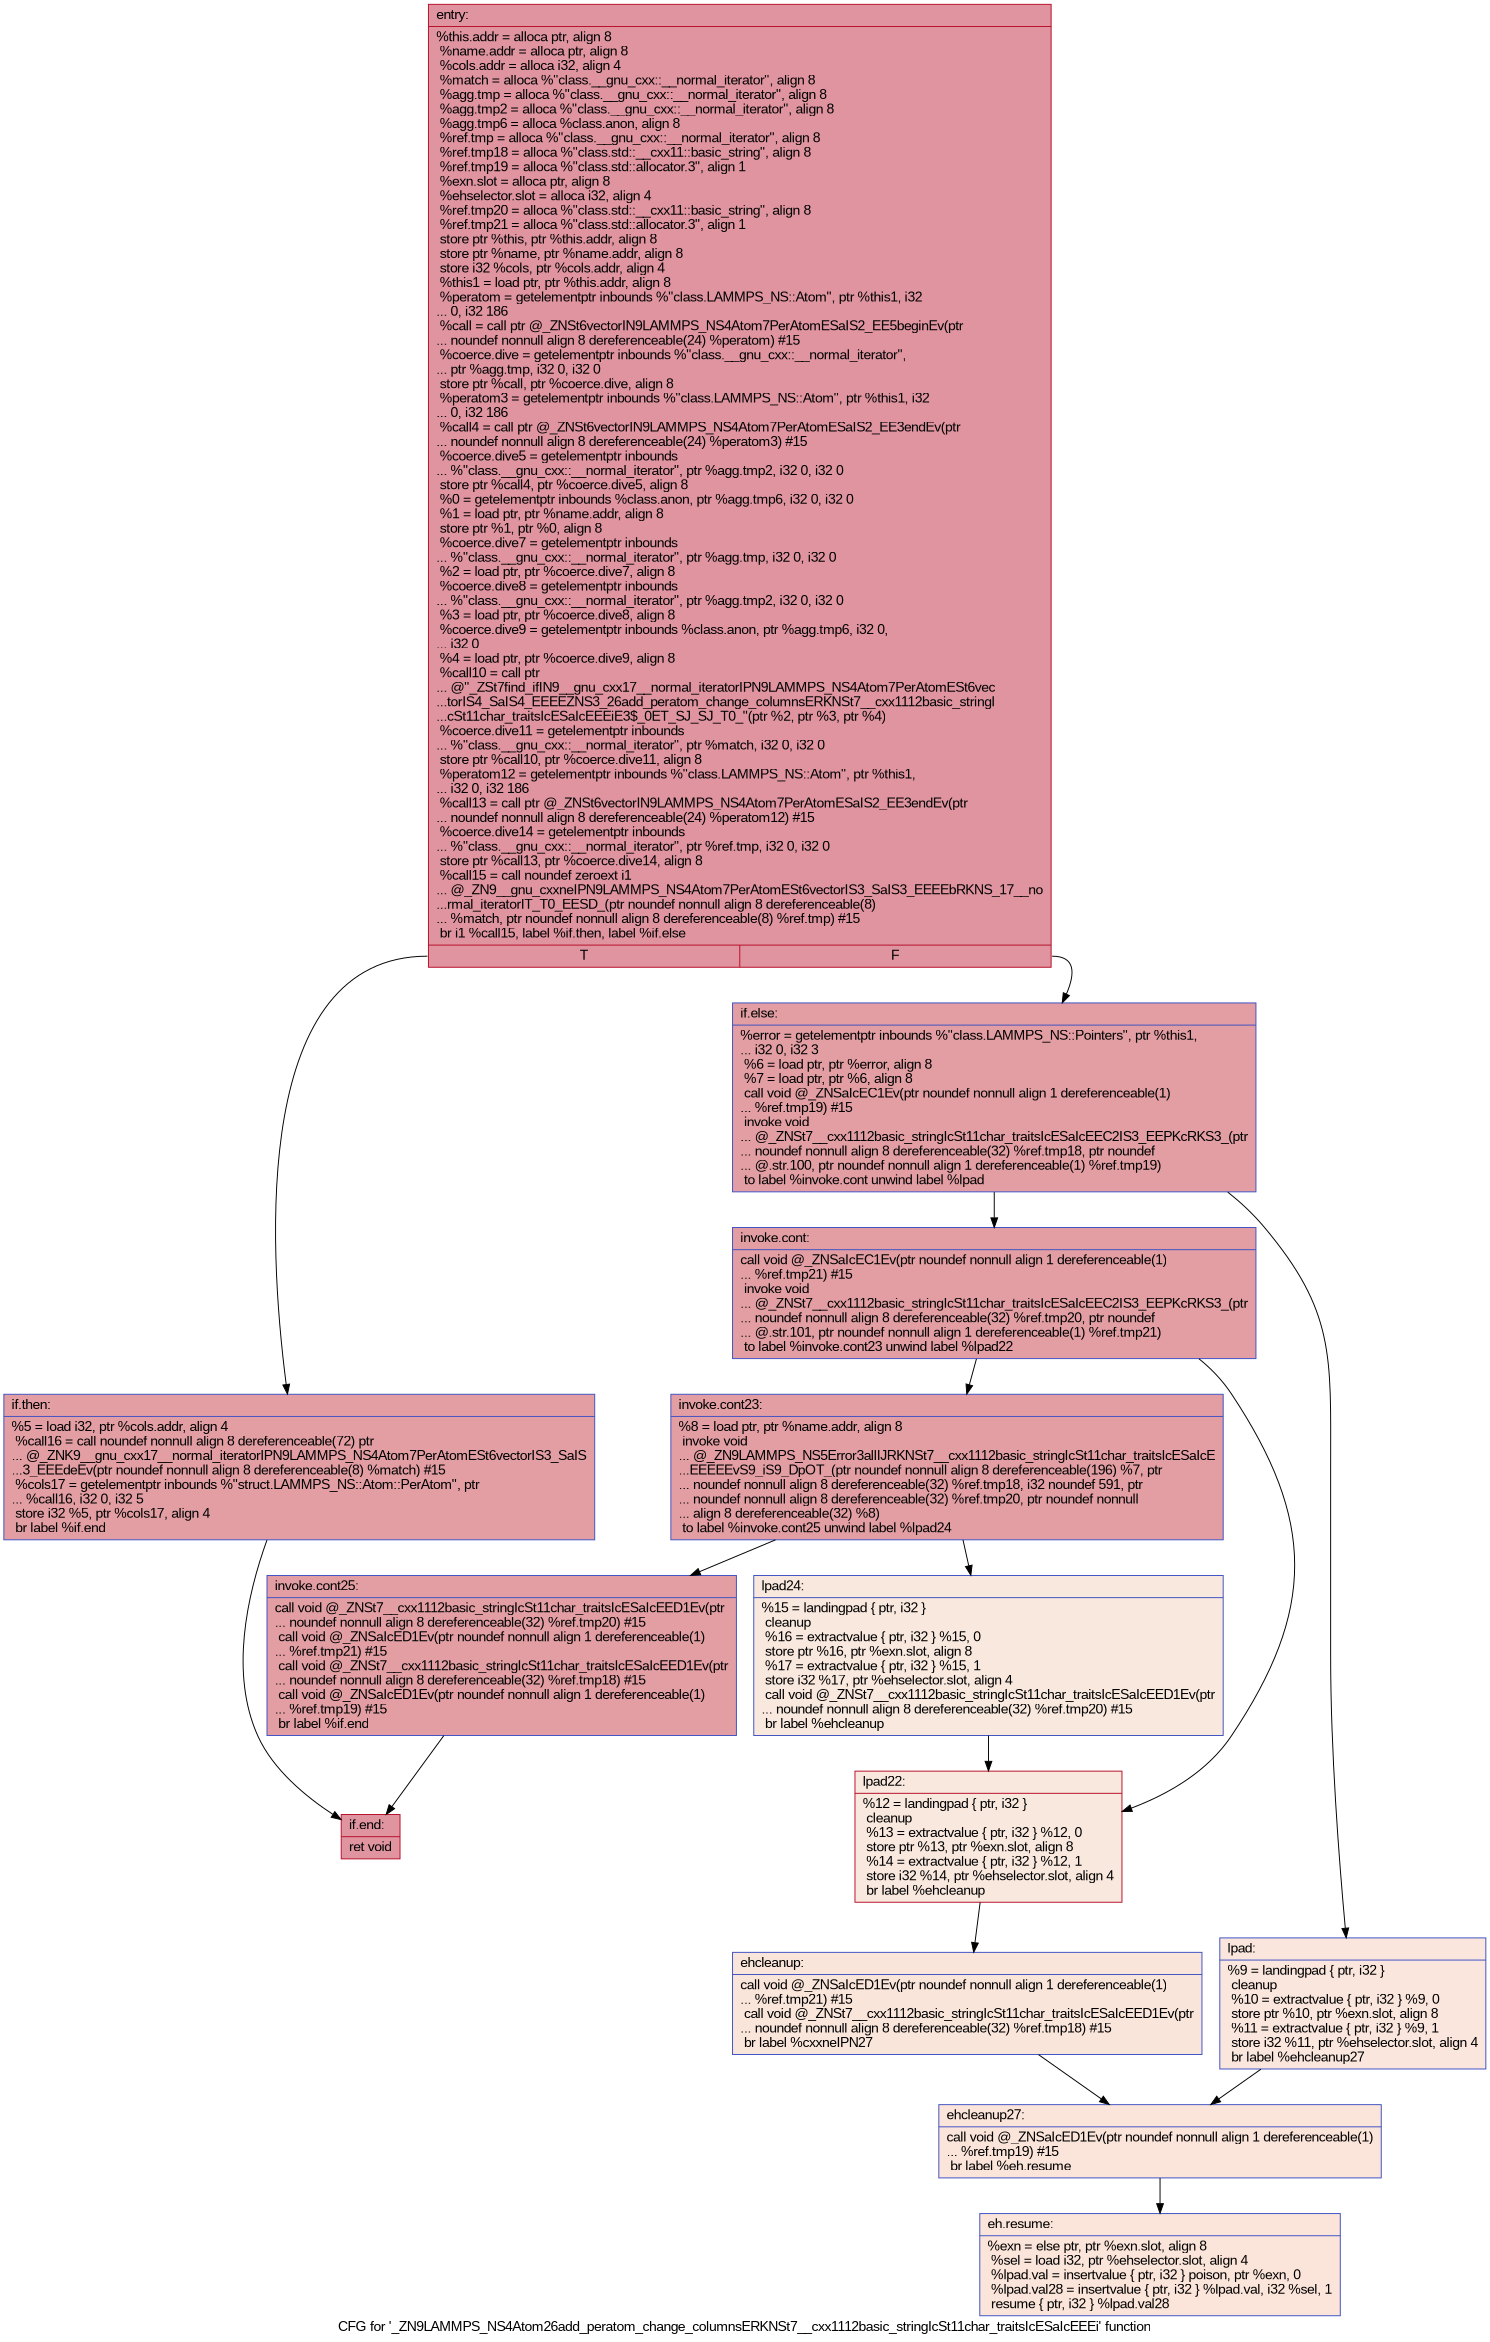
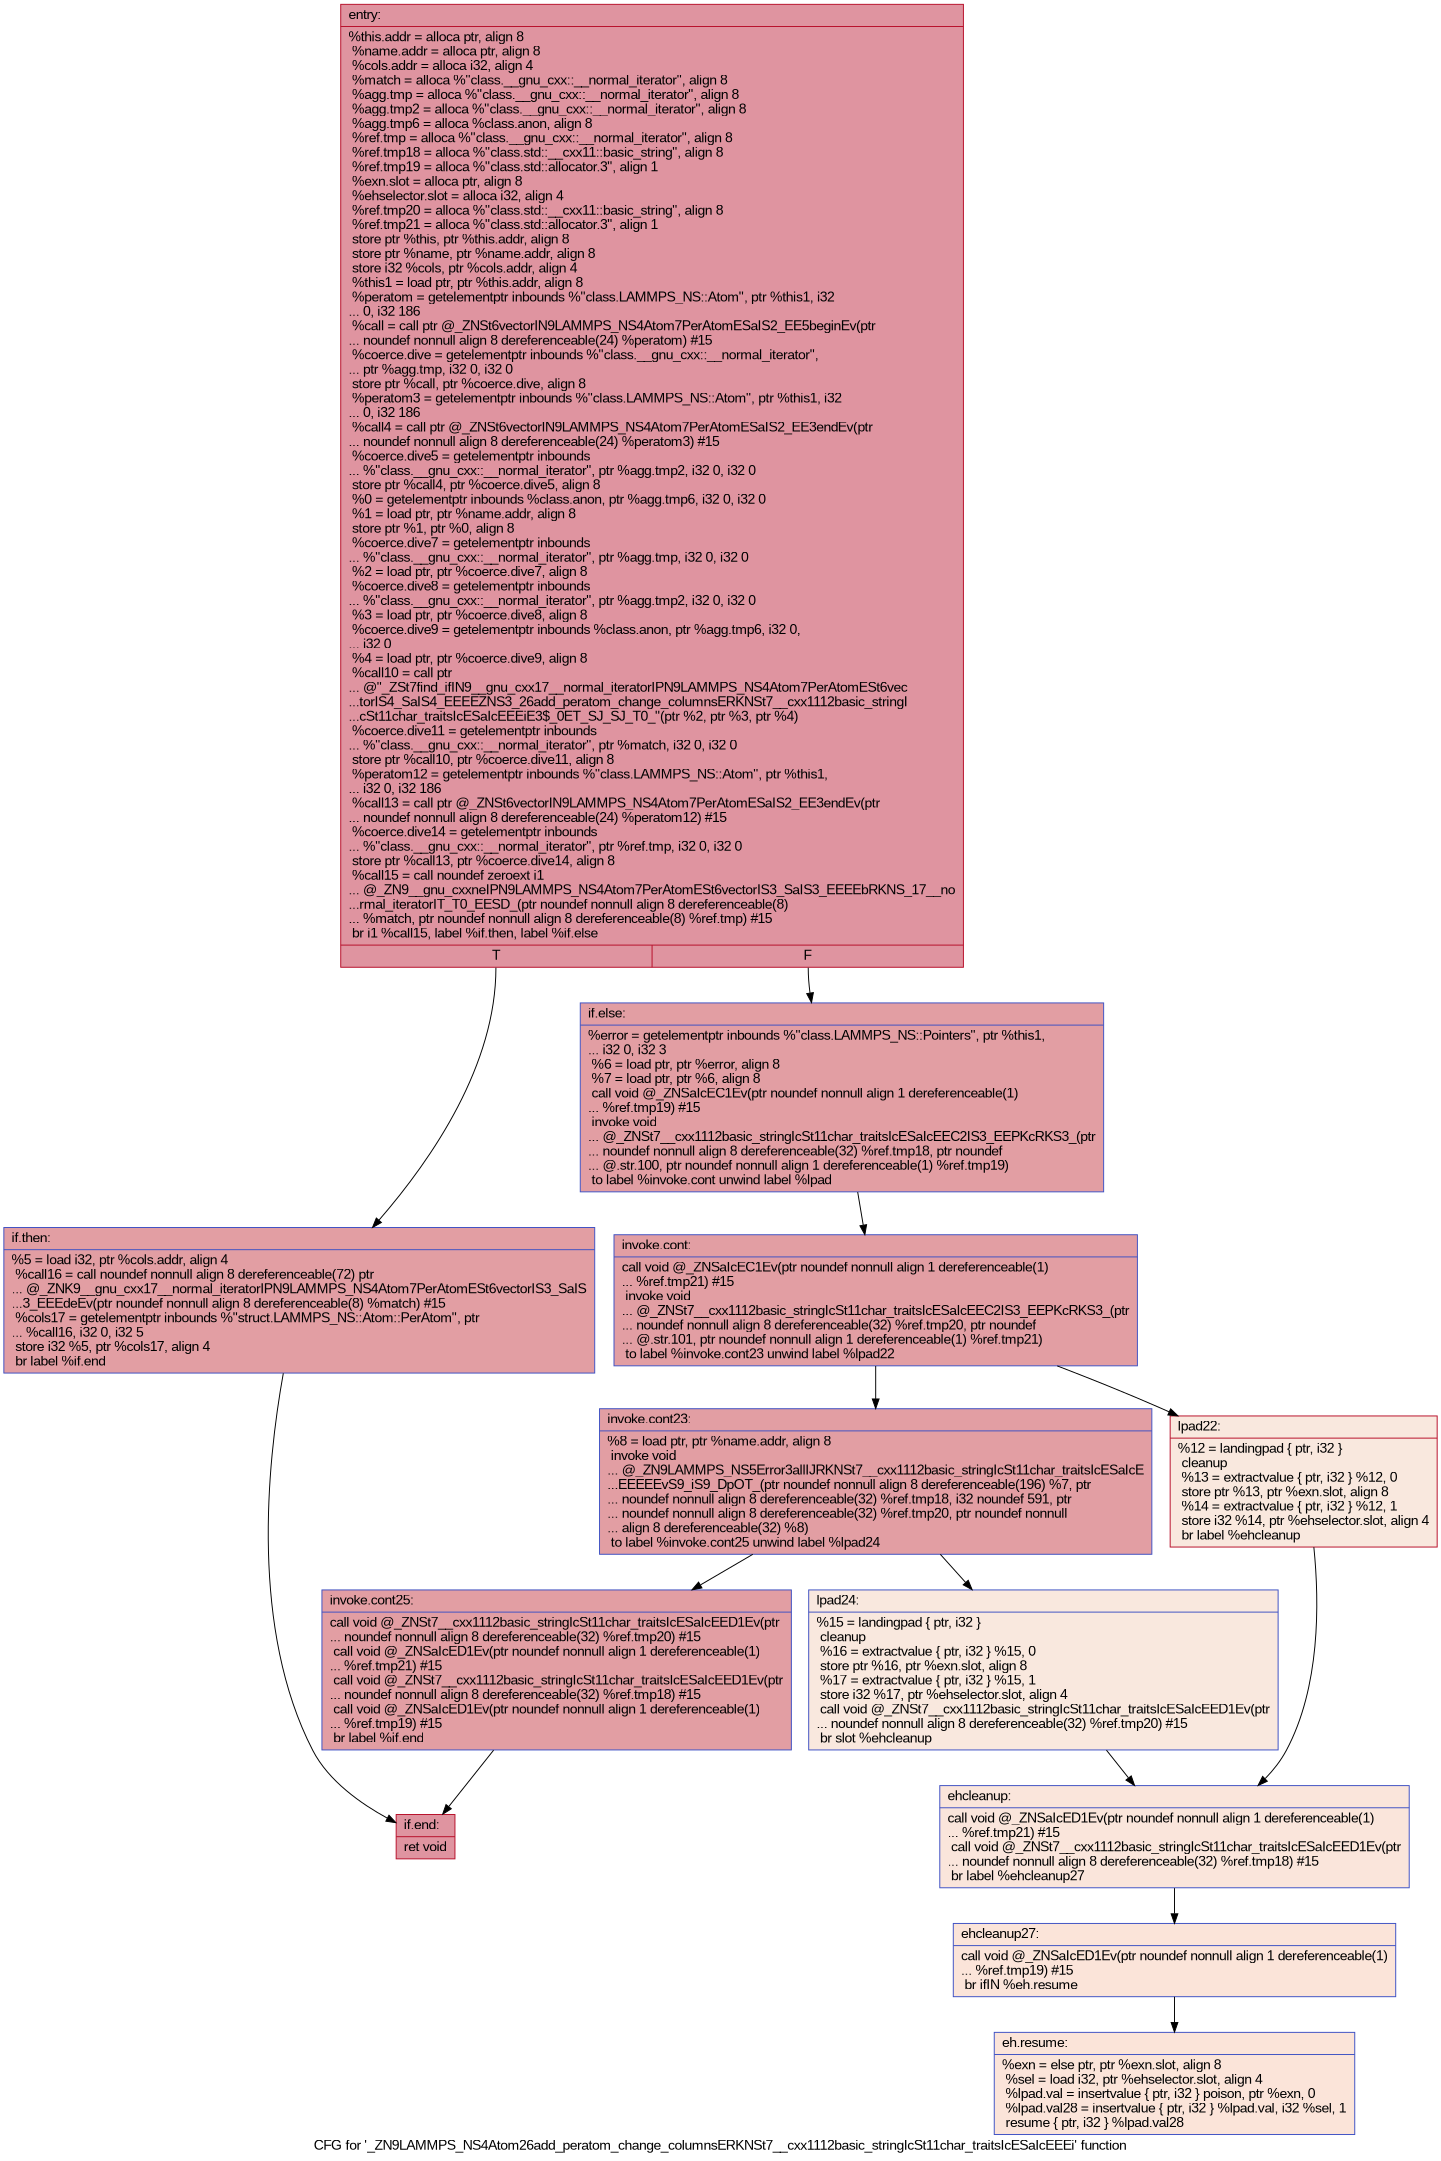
node "lpad24:": text "br label %ehcleanup" -> "br slot %ehcleanup"
edge "lpad24:" -> "lpad22:": now "lpad24:" -> "ehcleanup:"
node "lpad:": removed
node "ehcleanup:": text "br label %cxxneIPN27" -> "br label %ehcleanup27"
node "ehcleanup27:": text "br label %eh.resume" -> "br ifIN %eh.resume"
